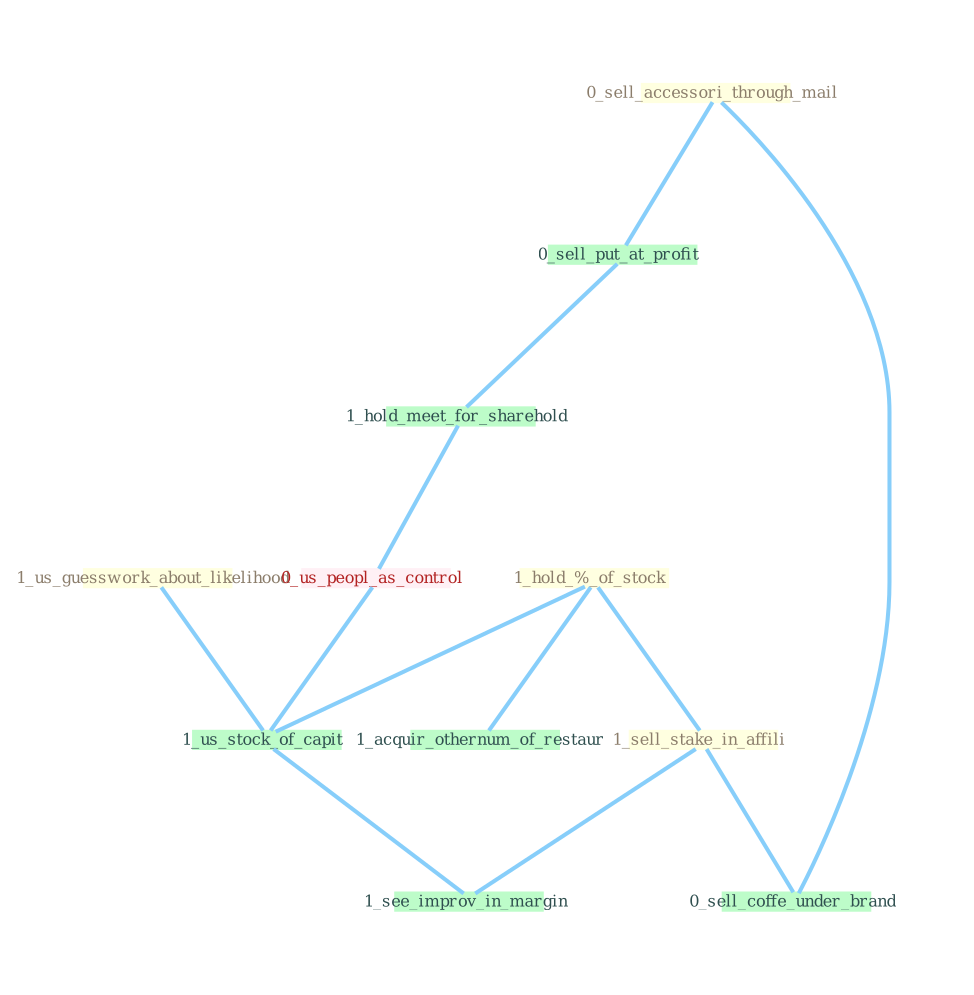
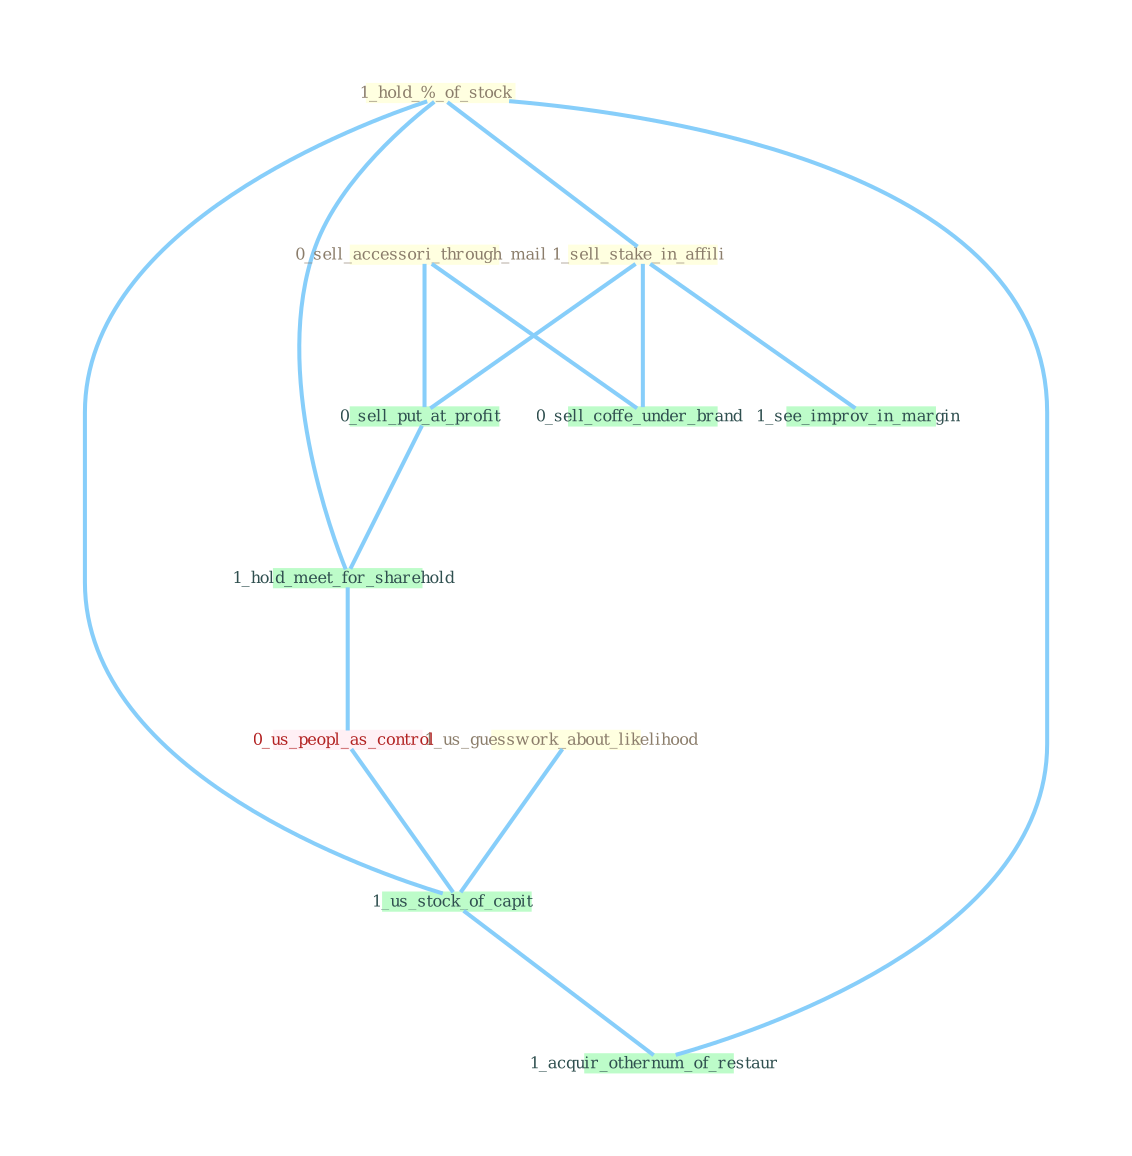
edge "1_hold_%_of_stock" -- "1_hold_meet_for_sharehold": added
edge "1_sell_stake_in_affili" -- "0_sell_put_at_profit": added
edge "1_us_stock_of_capit" -- "1_see_improv_in_margin": now "1_us_stock_of_capit" -- "1_acquir_othernum_of_restaur"
